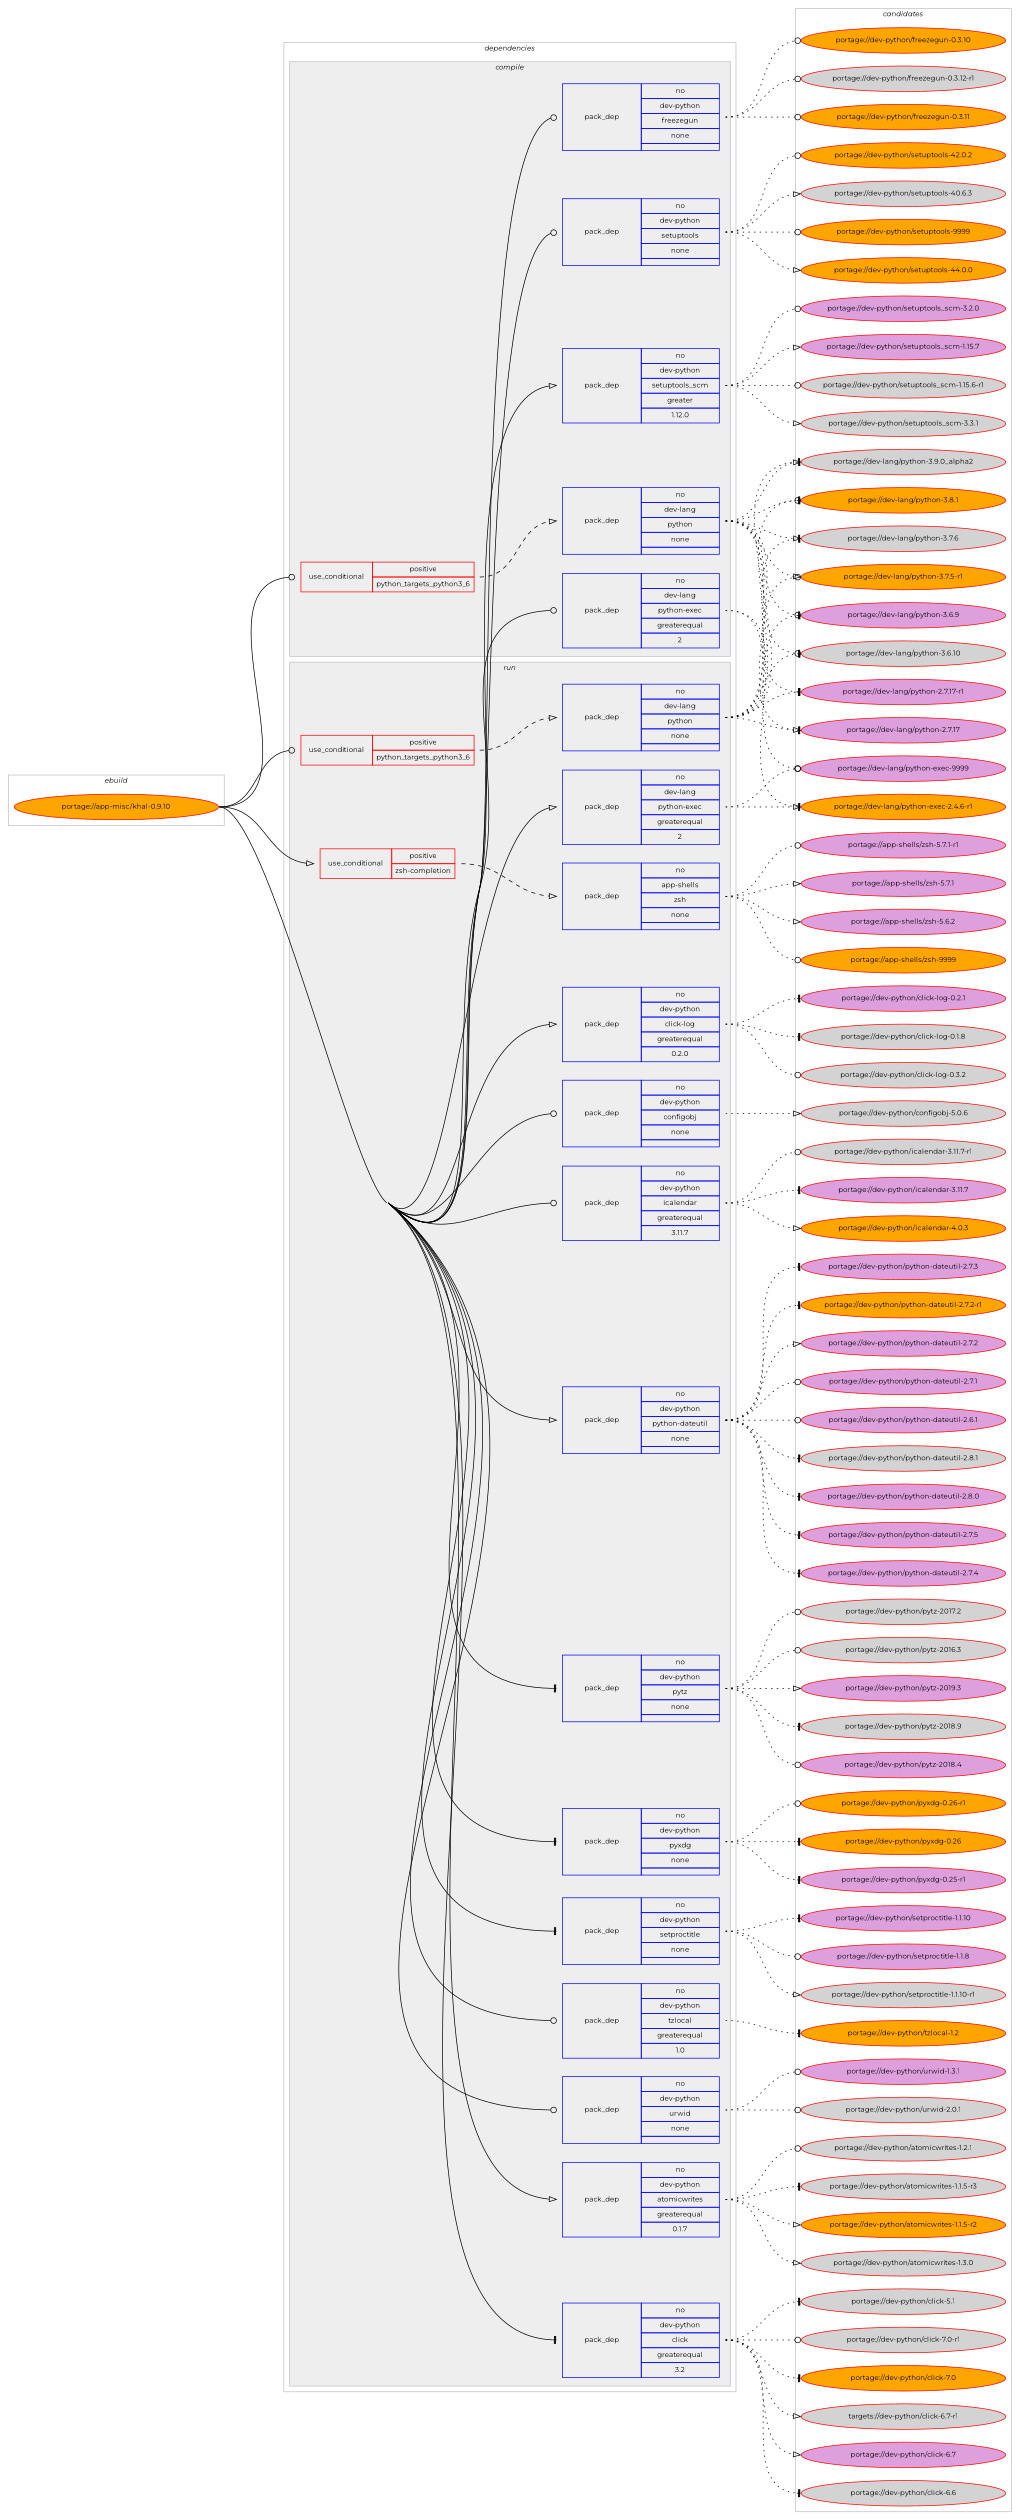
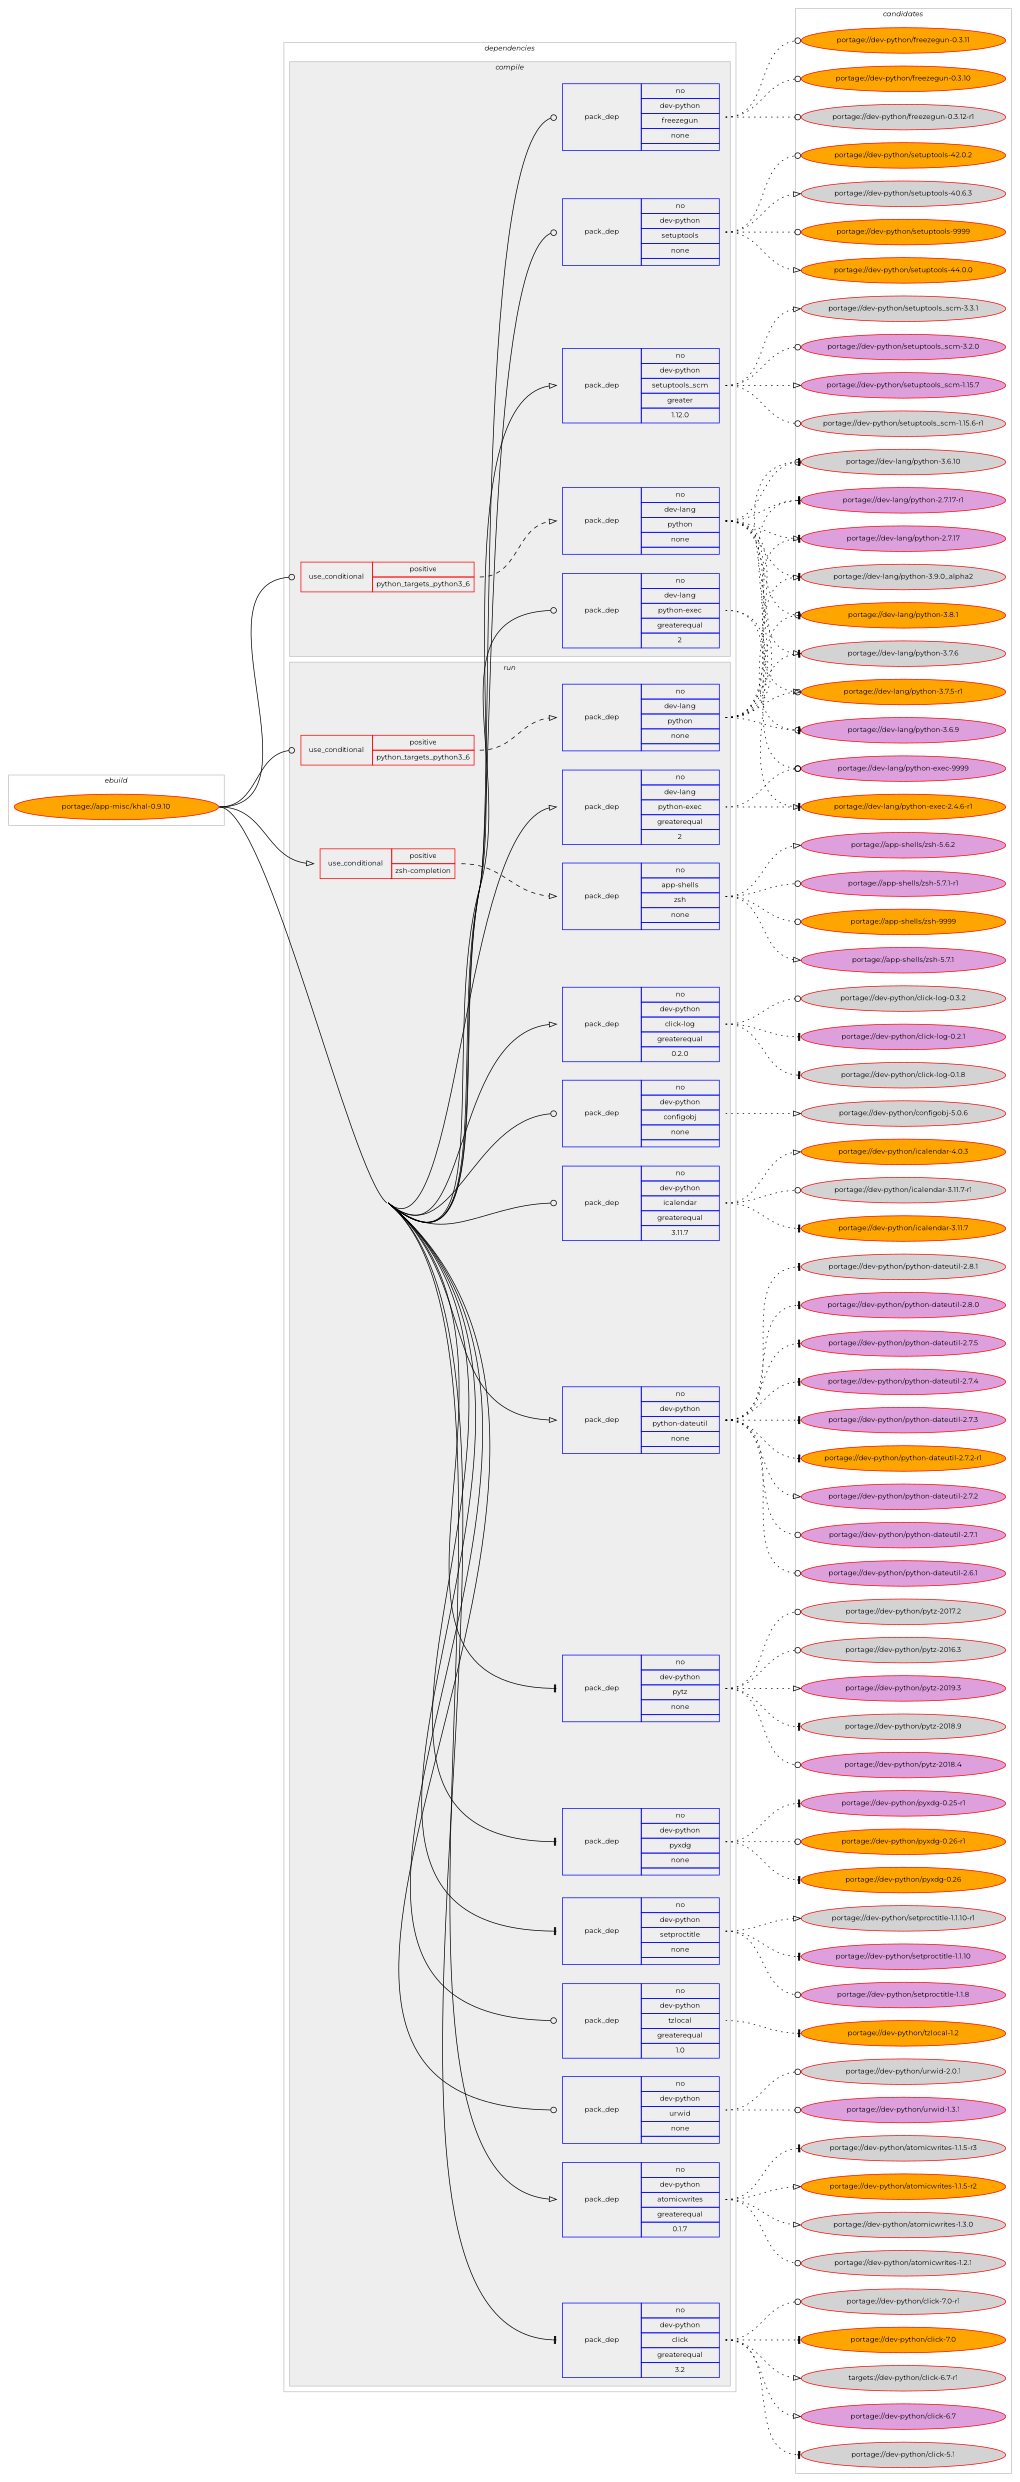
node "portage://dev-python/icalendar-3.11.7": fillcolor plum -> orange
node "portage://dev-python/click-6.6": removed
